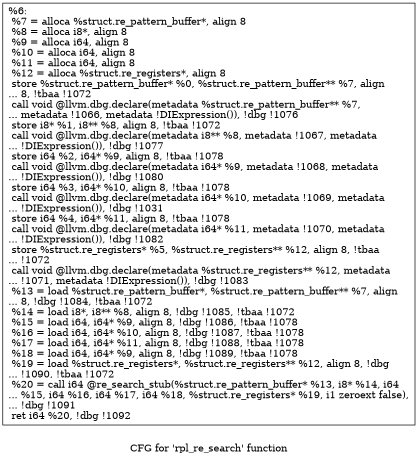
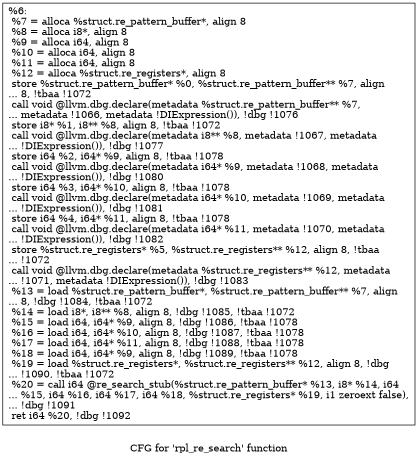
node "%6:": text "... !DIExpression()), !dbg !1031" -> "... !DIExpression()), !dbg !1081"
